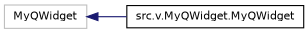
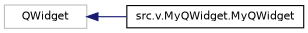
node "MyQWidget": label "MyQWidget" -> "QWidget"
